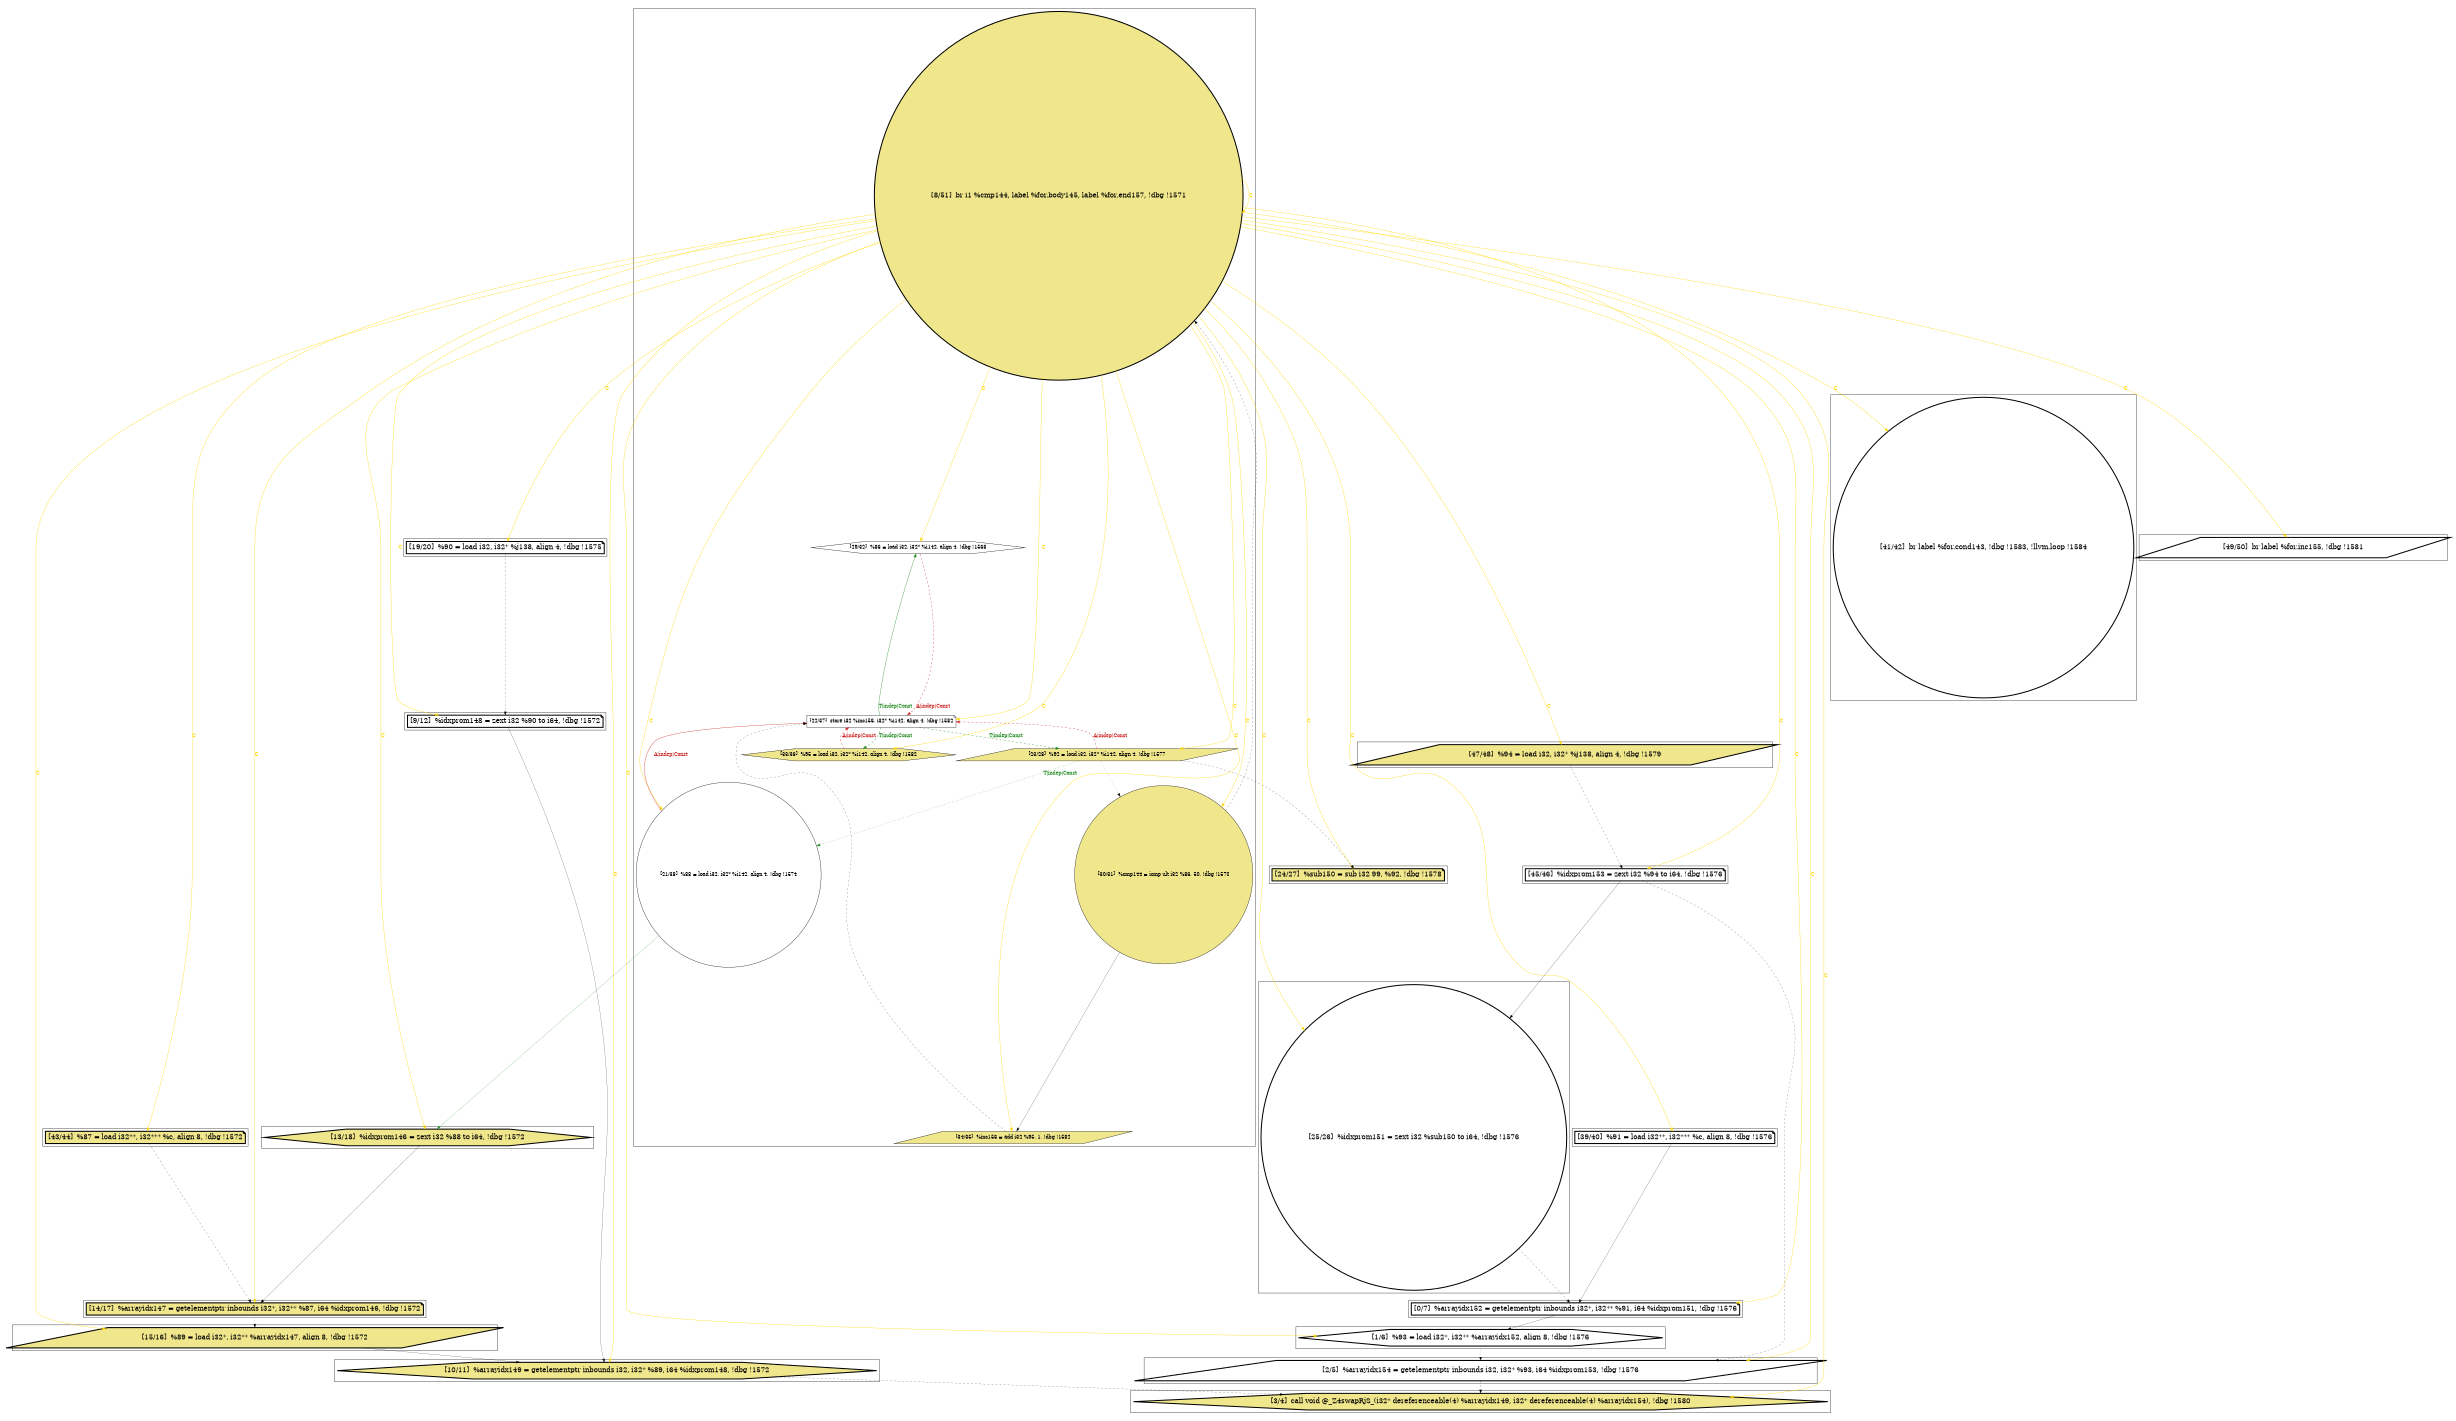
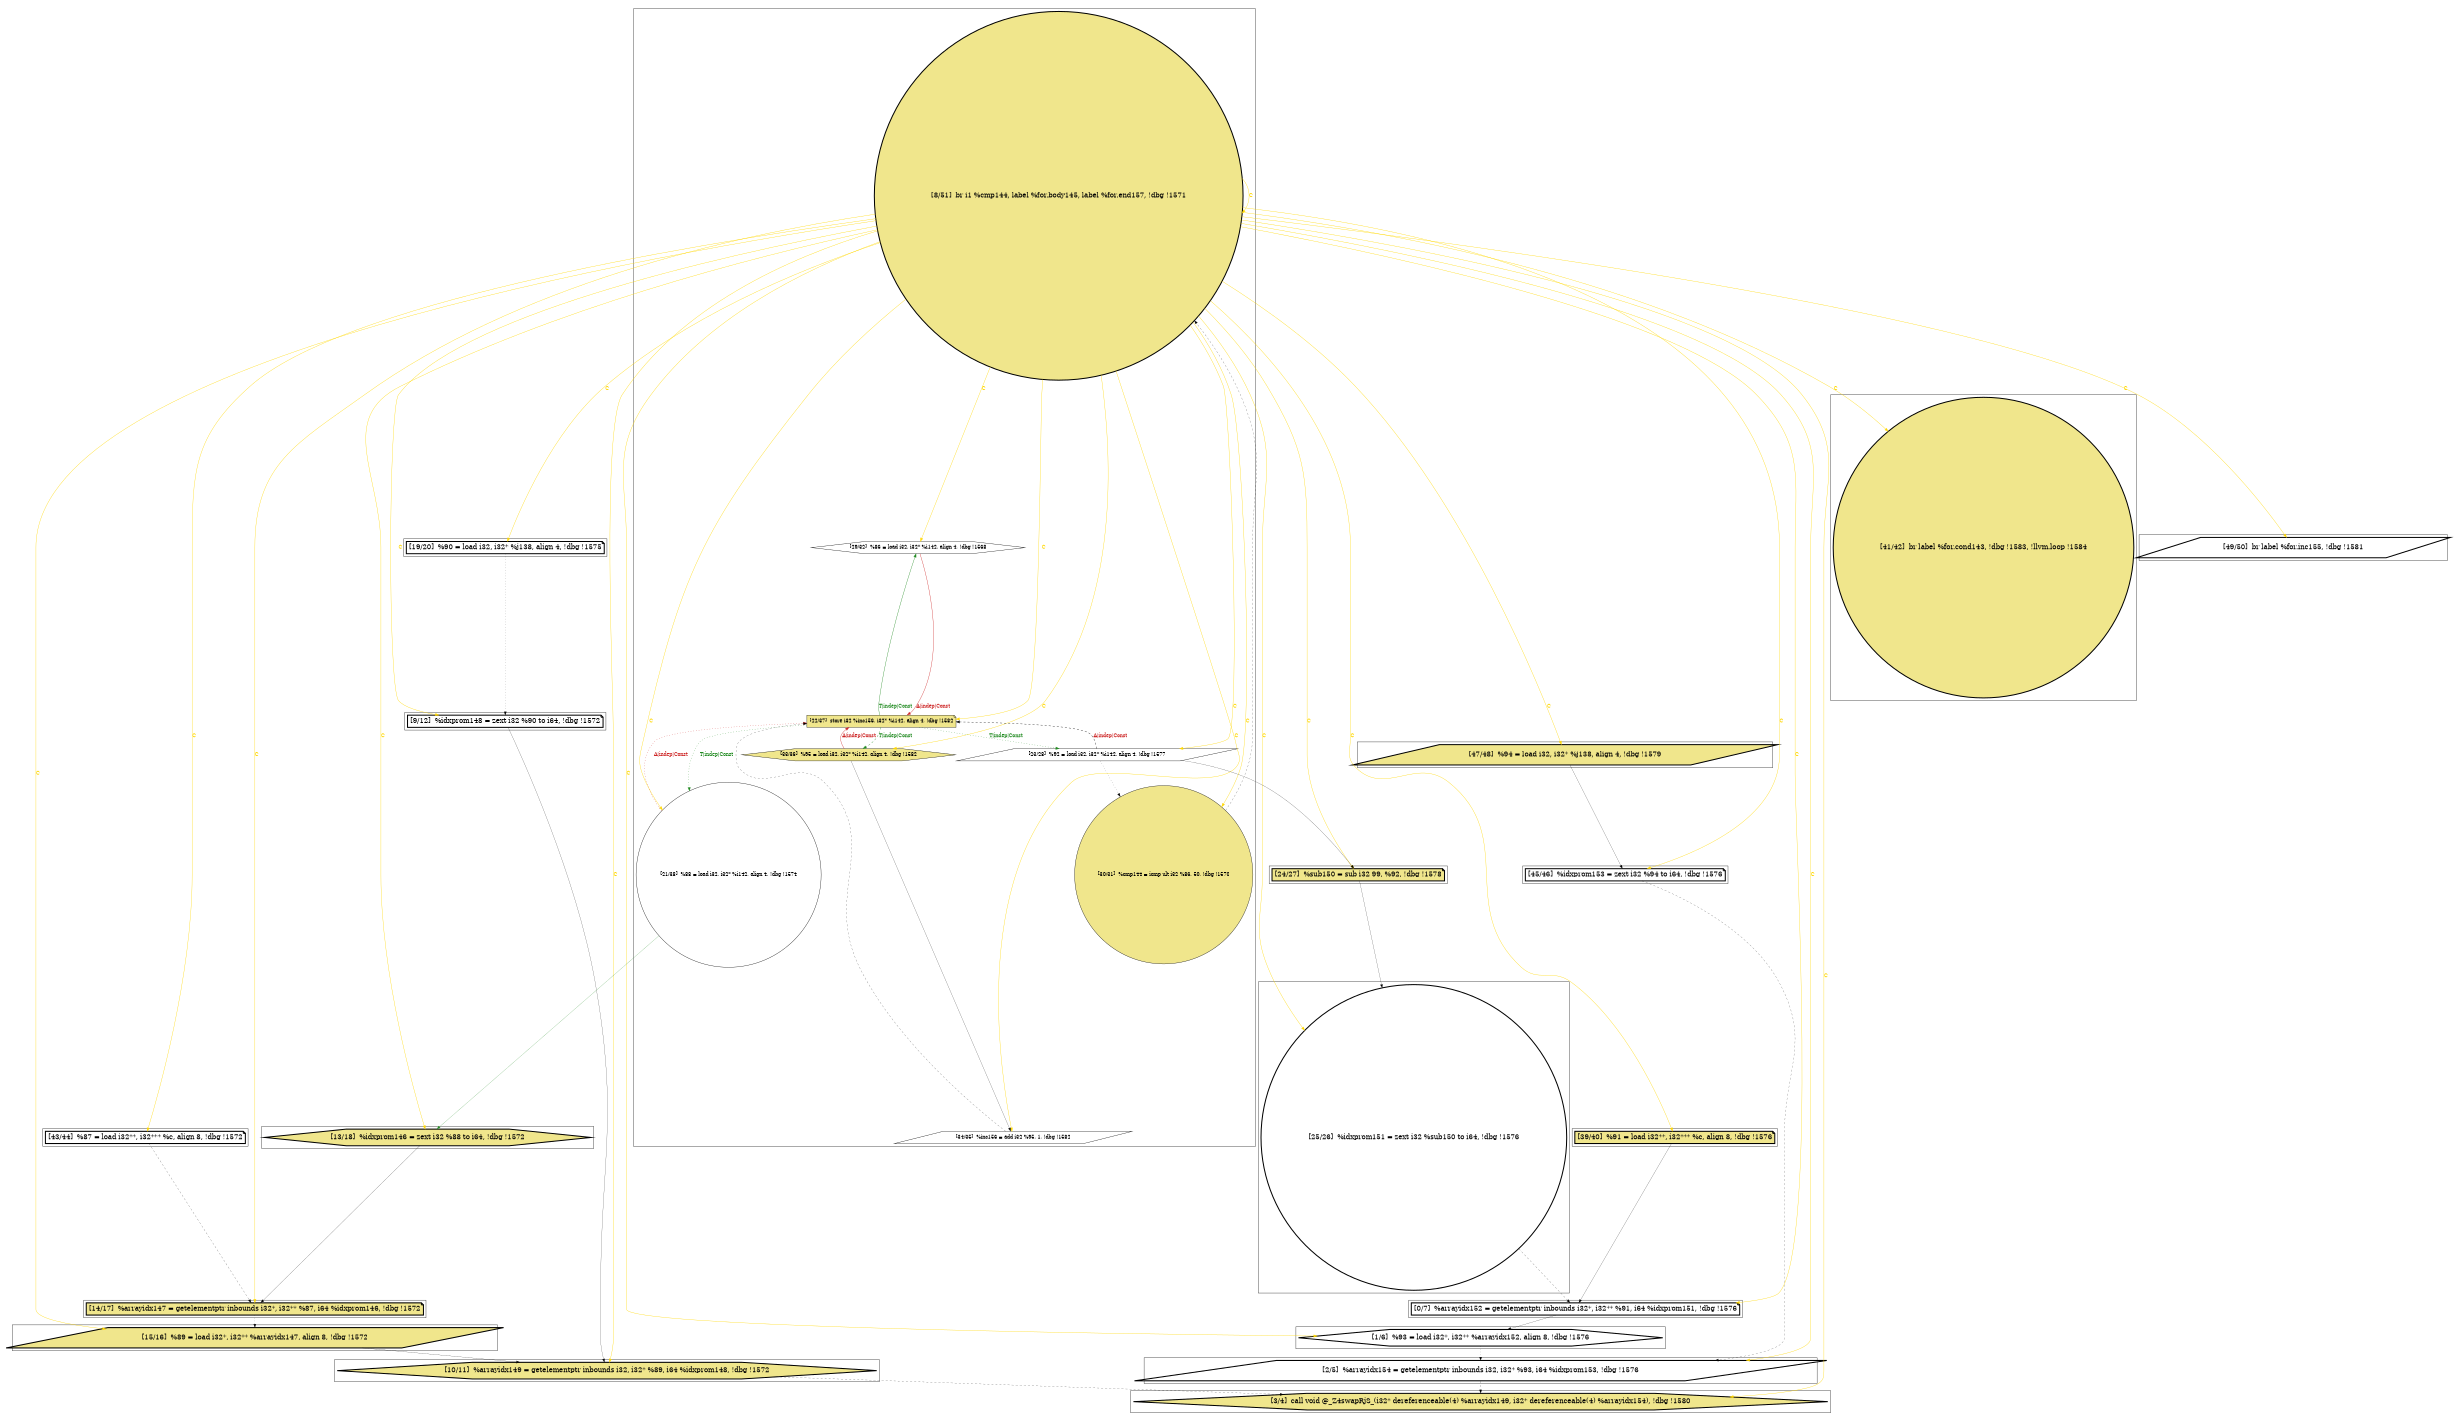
node "[41/42]  br label %for.cond143, !dbg !1583, !llvm.loop !1584": fillcolor white -> khaki
edge "[19/20]  %90 = load i32, i32* %j138, align 4, !dbg !1575" -> "[9/12]  %idxprom148 = zext i32 %90 to i64, !dbg !1572": style dashed -> dotted
edge "[29/32]  %86 = load i32, i32* %i142, align 4, !dbg !1568" -> "[22/37]  store i32 %inc156, i32* %i142, align 4, !dbg !1582": style dashed -> bold
node "[22/37]  store i32 %inc156, i32* %i142, align 4, !dbg !1582": fillcolor white -> khaki
edge "[23/28]  %92 = load i32, i32* %i142, align 4, !dbg !1577" -> "[22/37]  store i32 %inc156, i32* %i142, align 4, !dbg !1582": color firebrick3 -> black
edge "[21/38]  %88 = load i32, i32* %i142, align 4, !dbg !1574" -> "[22/37]  store i32 %inc156, i32* %i142, align 4, !dbg !1582": style bold -> dotted
edge "[33/36]  %95 = load i32, i32* %i142, align 4, !dbg !1582" -> "[22/37]  store i32 %inc156, i32* %i142, align 4, !dbg !1582": style dashed -> bold
edge "[22/37]  store i32 %inc156, i32* %i142, align 4, !dbg !1582" -> "[23/28]  %92 = load i32, i32* %i142, align 4, !dbg !1577": style dashed -> dotted
node "[23/28]  %92 = load i32, i32* %i142, align 4, !dbg !1577": fillcolor khaki -> white
edge "[23/28]  %92 = load i32, i32* %i142, align 4, !dbg !1577" -> "[24/27]  %sub150 = sub i32 99, %92, !dbg !1578": style dashed -> bold
edge "[23/28]  %92 = load i32, i32* %i142, align 4, !dbg !1577" -> "[21/38]  %88 = load i32, i32* %i142, align 4, !dbg !1574": now "[22/37]  store i32 %inc156, i32* %i142, align 4, !dbg !1582" -> "[21/38]  %88 = load i32, i32* %i142, align 4, !dbg !1574"
edge "[47/48]  %94 = load i32, i32* %j138, align 4, !dbg !1579" -> "[45/46]  %idxprom153 = zext i32 %94 to i64, !dbg !1576": style dashed -> bold
edge "[45/46]  %idxprom153 = zext i32 %94 to i64, !dbg !1576" -> "[25/26]  %idxprom151 = zext i32 %sub150 to i64, !dbg !1576": now "[24/27]  %sub150 = sub i32 99, %92, !dbg !1578" -> "[25/26]  %idxprom151 = zext i32 %sub150 to i64, !dbg !1576"
edge "[30/31]  %cmp144 = icmp ult i32 %86, 50, !dbg !1570" -> "[34/35]  %inc156 = add i32 %95, 1, !dbg !1582": now "[33/36]  %95 = load i32, i32* %i142, align 4, !dbg !1582" -> "[34/35]  %inc156 = add i32 %95, 1, !dbg !1582"
node "[43/44]  %87 = load i32**, i32*** %c, align 8, !dbg !1572": fillcolor khaki -> white
node "[34/35]  %inc156 = add i32 %95, 1, !dbg !1582": fillcolor khaki -> white
node "[39/40]  %91 = load i32**, i32*** %c, align 8, !dbg !1576": fillcolor white -> khaki
